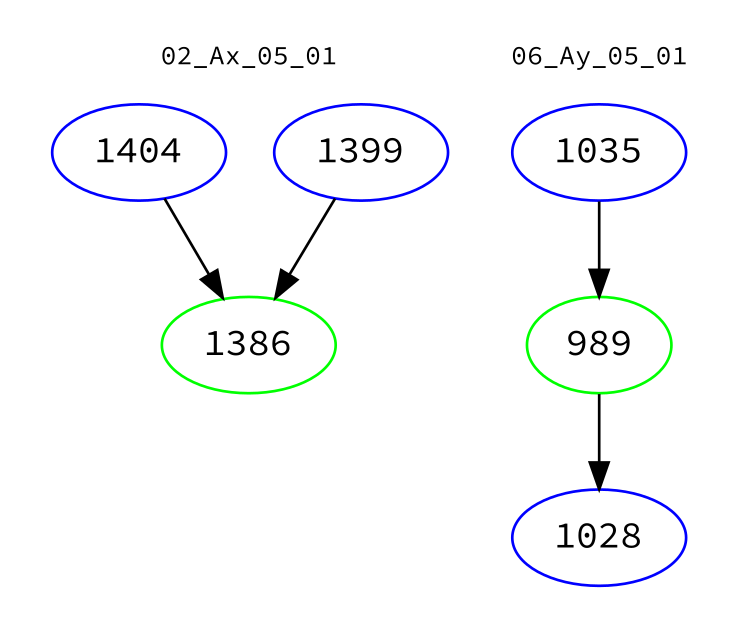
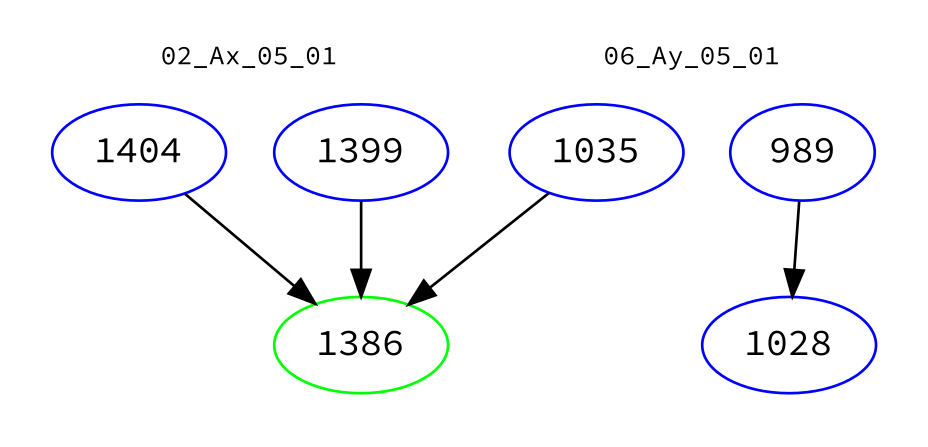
edge "1035" -> "989": now "1035" -> "1386"
node "989": color green -> blue
